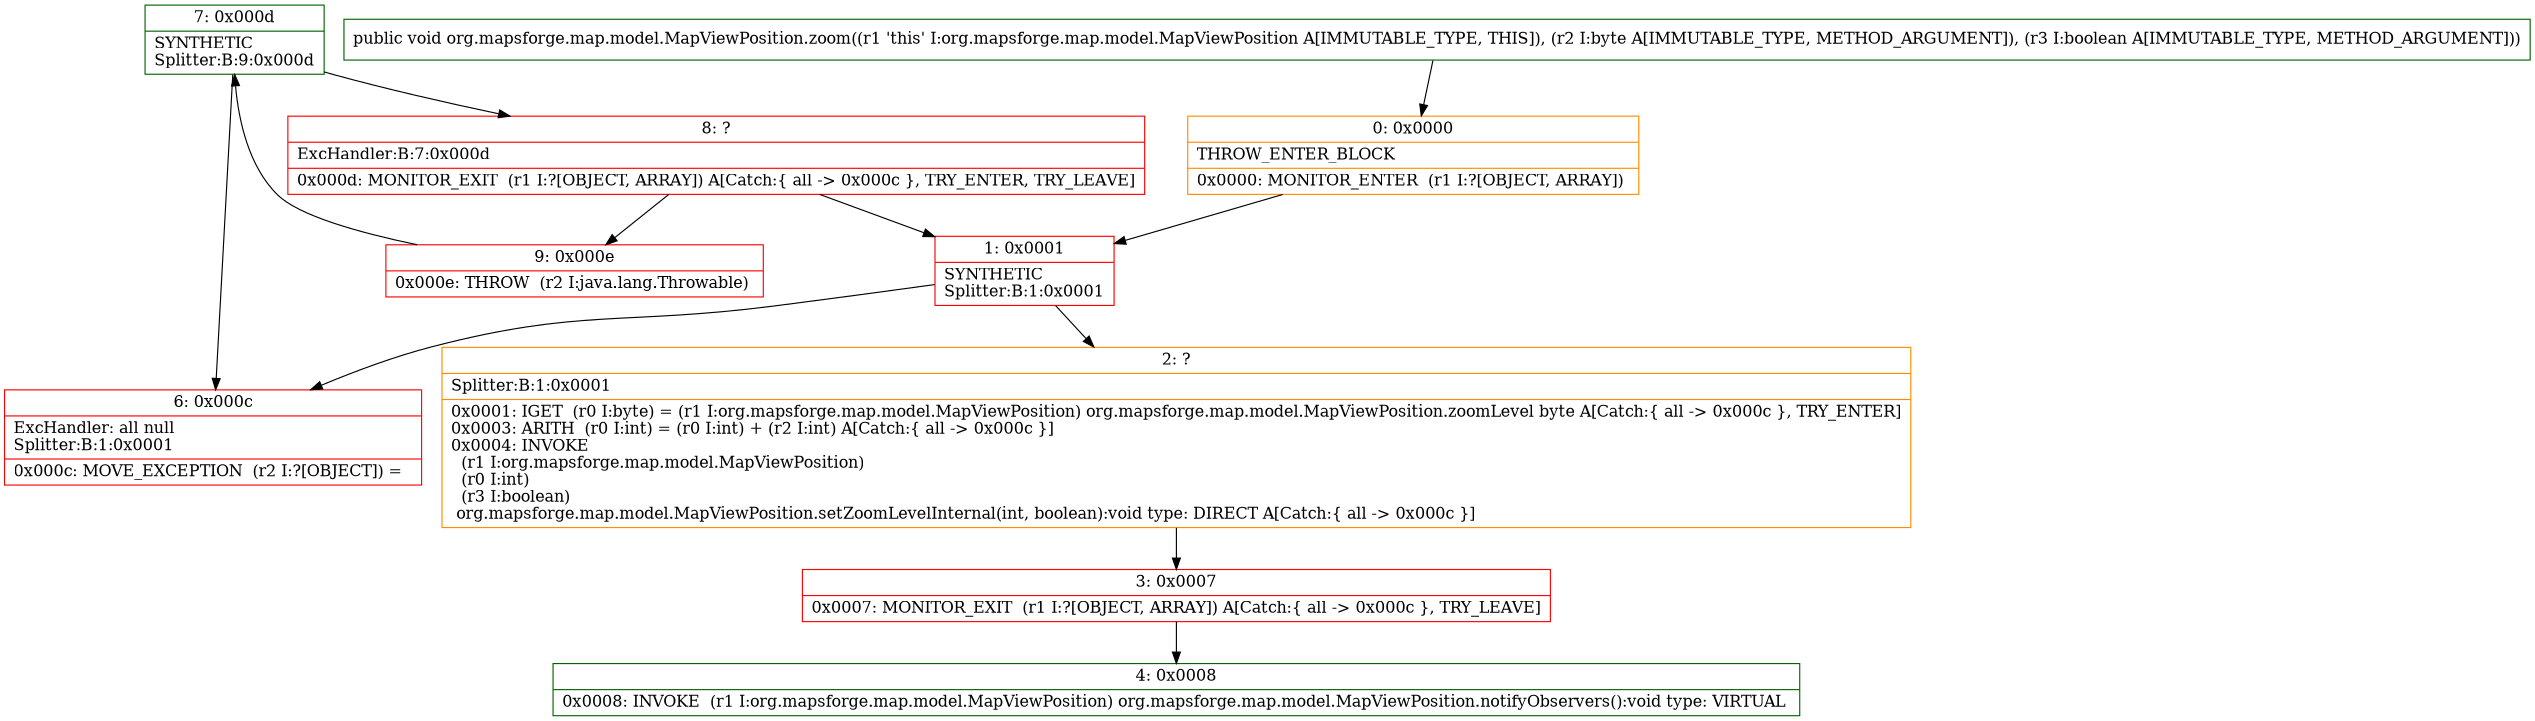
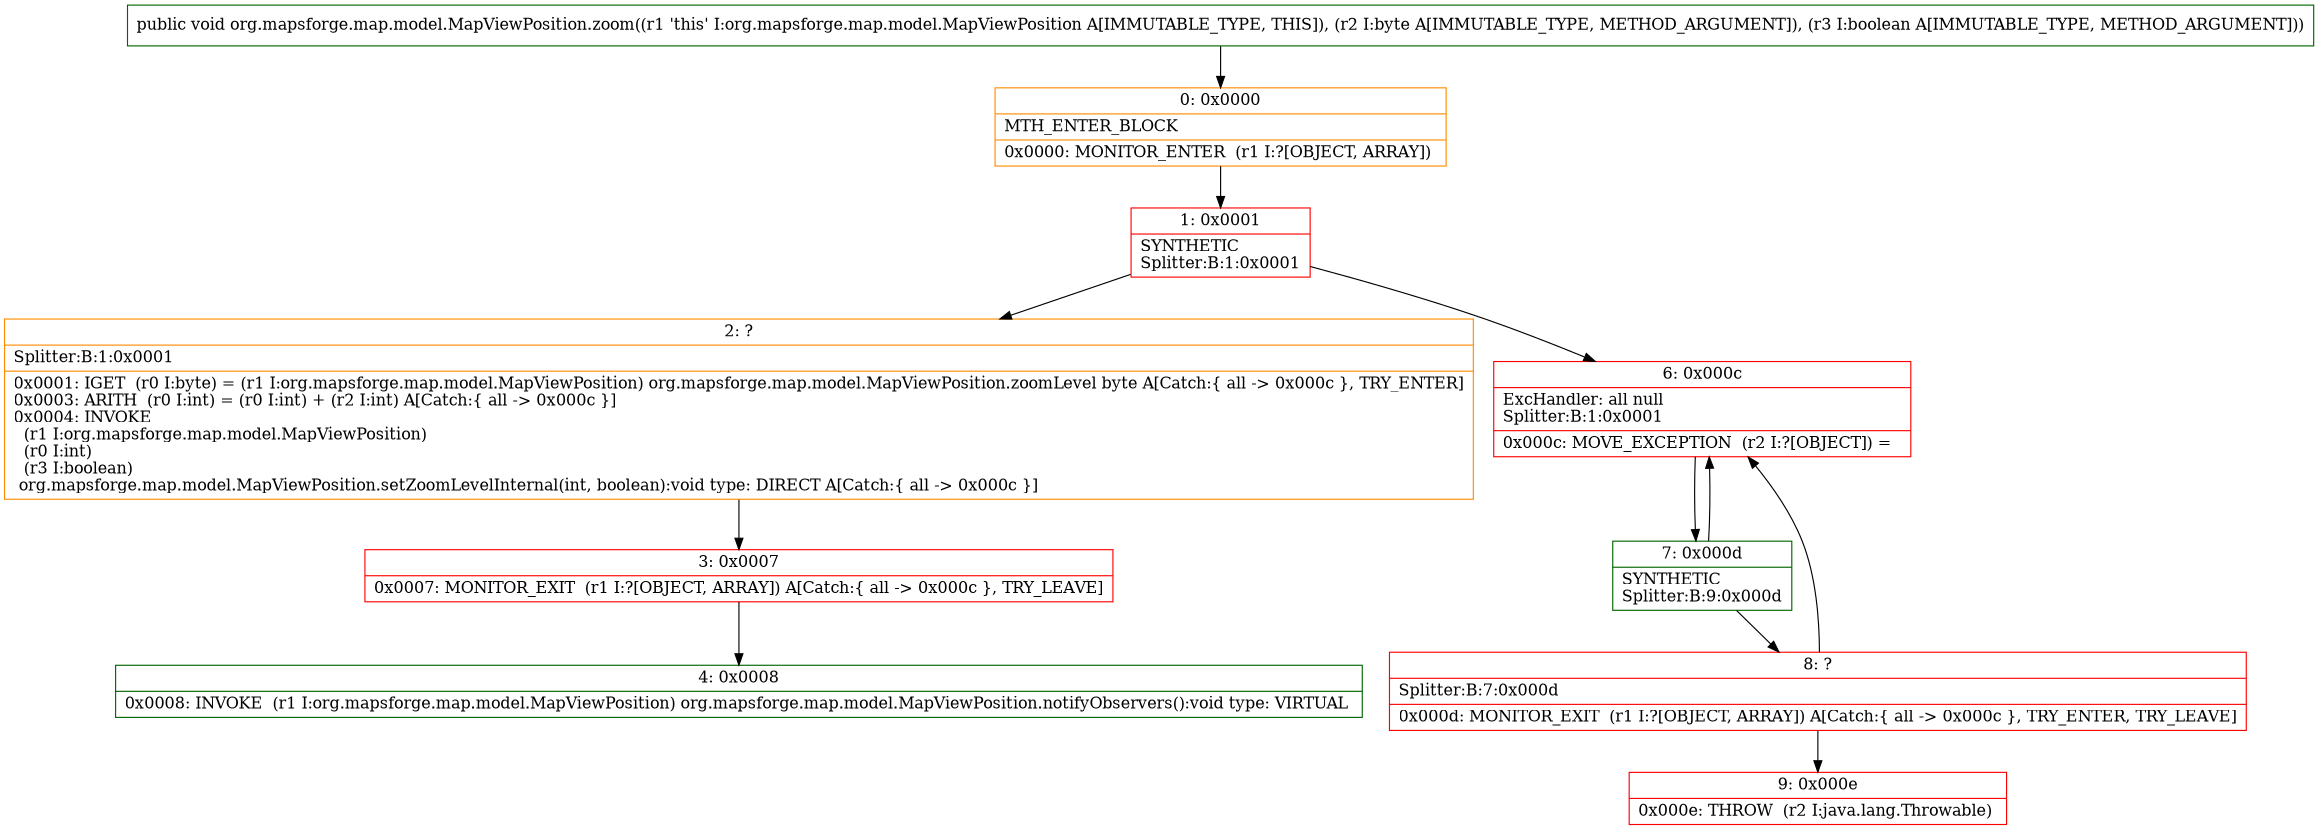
node "8: ?": text "ExcHandler:B:7:0x000d" -> "Splitter:B:7:0x000d"
node "0: 0x0000": text "THROW_ENTER_BLOCK" -> "MTH_ENTER_BLOCK"
edge "9: 0x000e" -> "7: 0x000d": now "6: 0x000c" -> "7: 0x000d"
edge "8: ?" -> "1: 0x0001": now "8: ?" -> "6: 0x000c"
